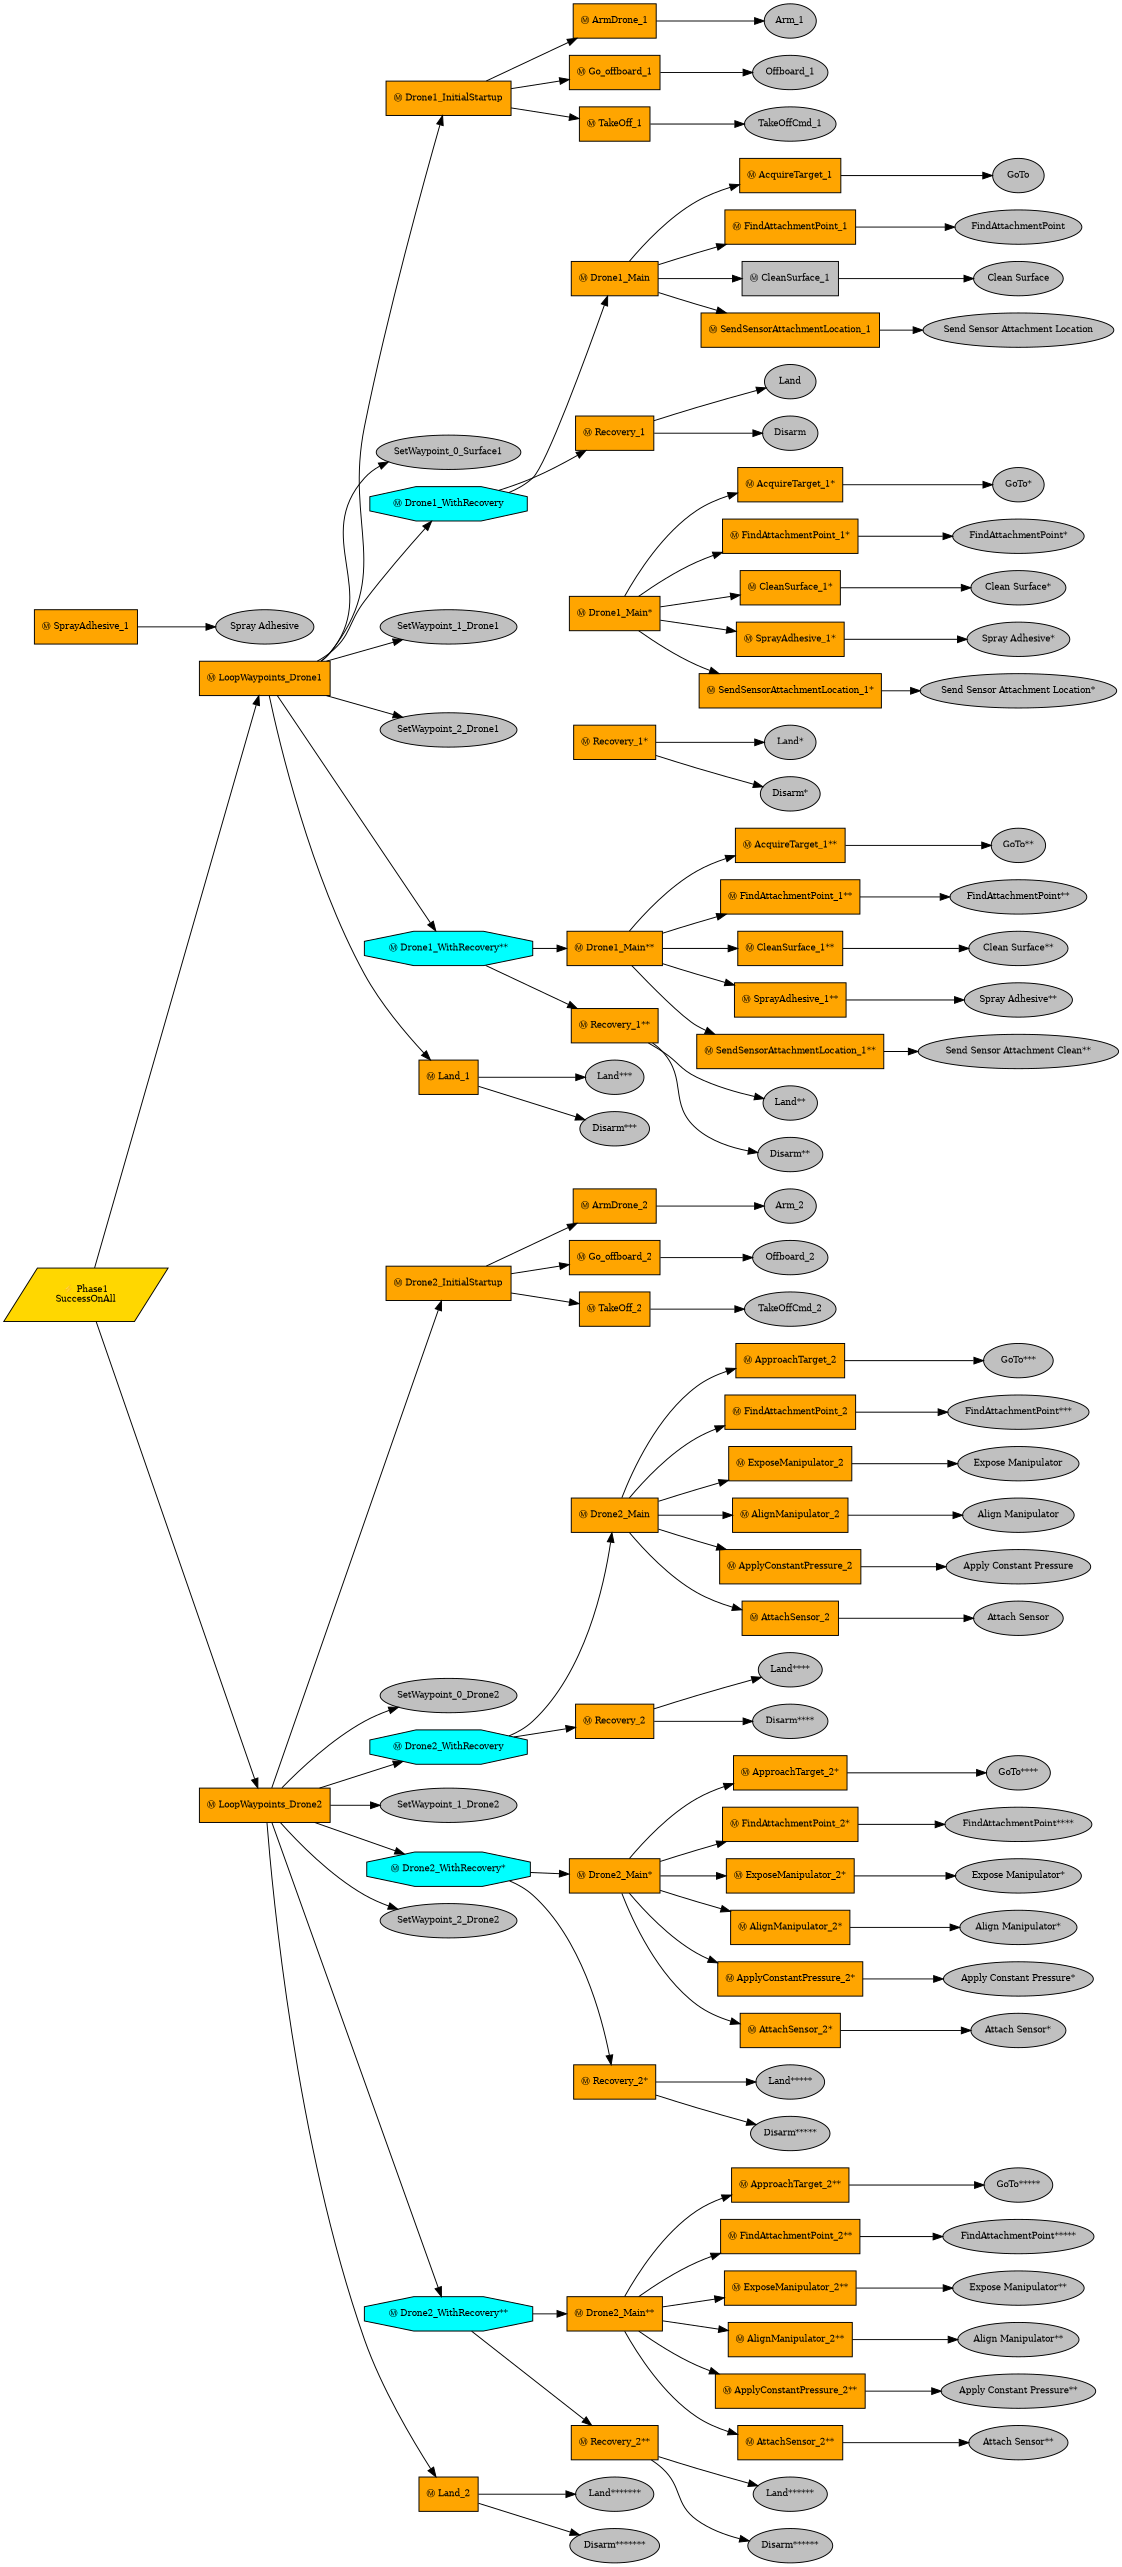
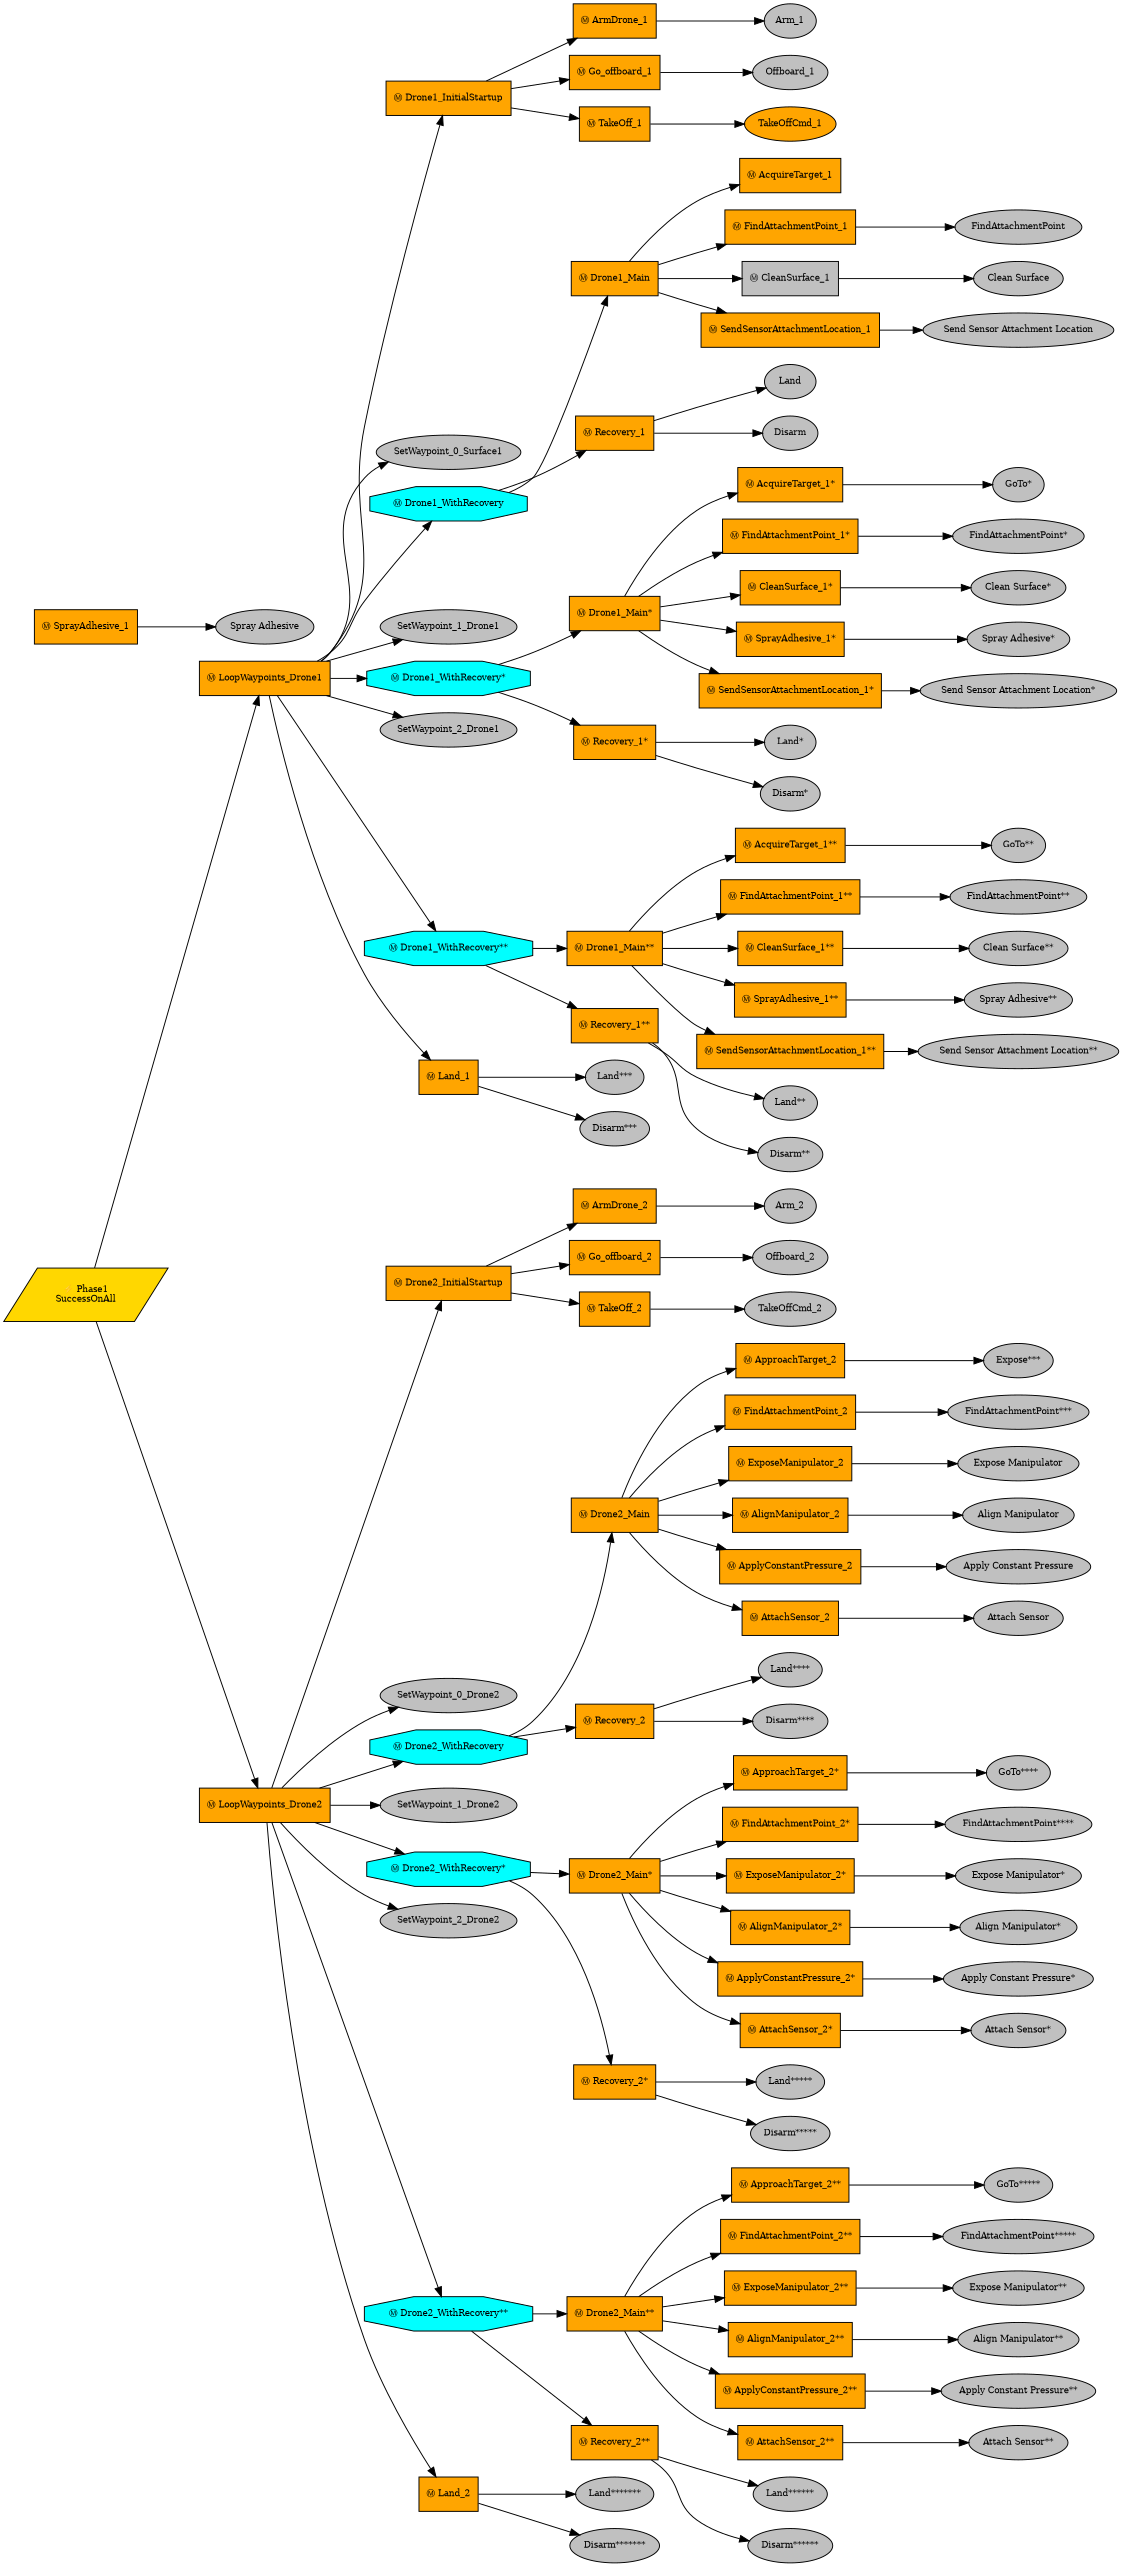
node "TakeOffCmd_1": fillcolor gray -> orange
node "GoTo": removed
node "Ⓜ Drone1_WithRecovery*": added
node "Send Sensor Attachment Clean**": label "Send Sensor Attachment Clean**" -> "Send Sensor Attachment Location**"
node "GoTo***": label "GoTo***" -> "Expose***"
